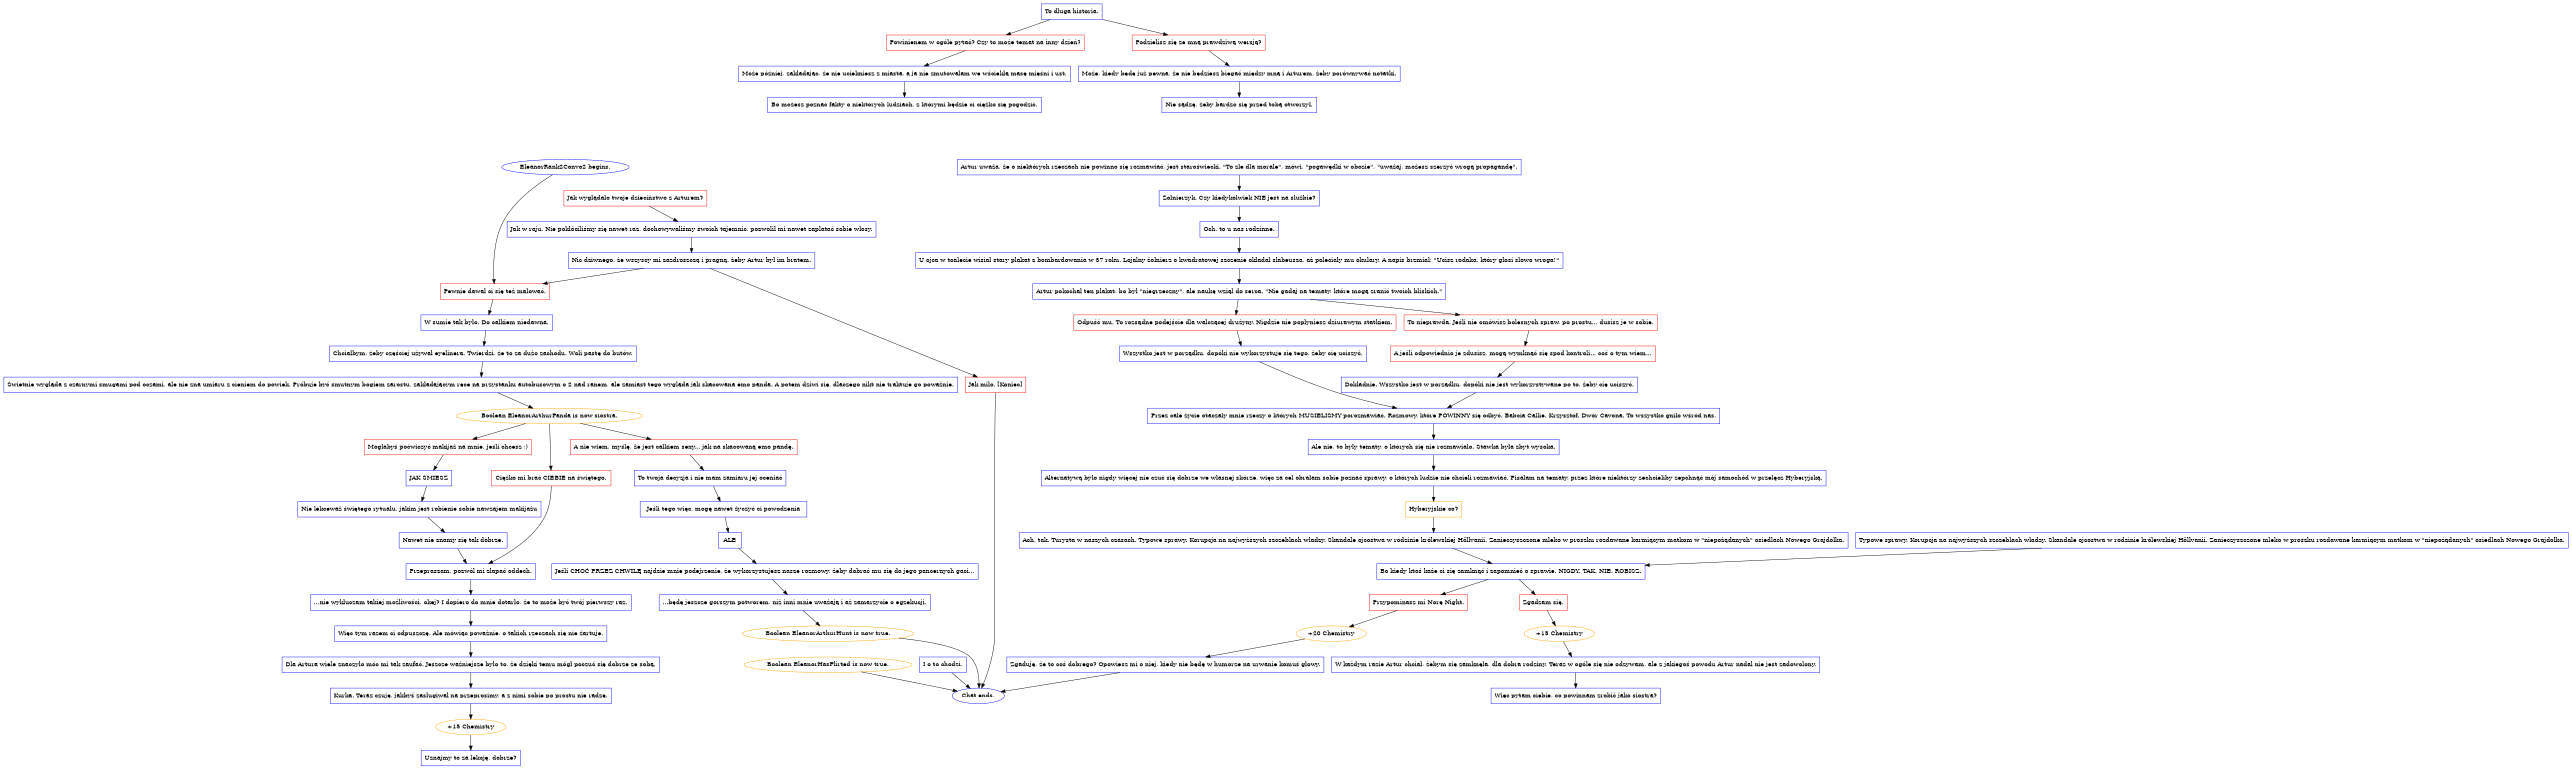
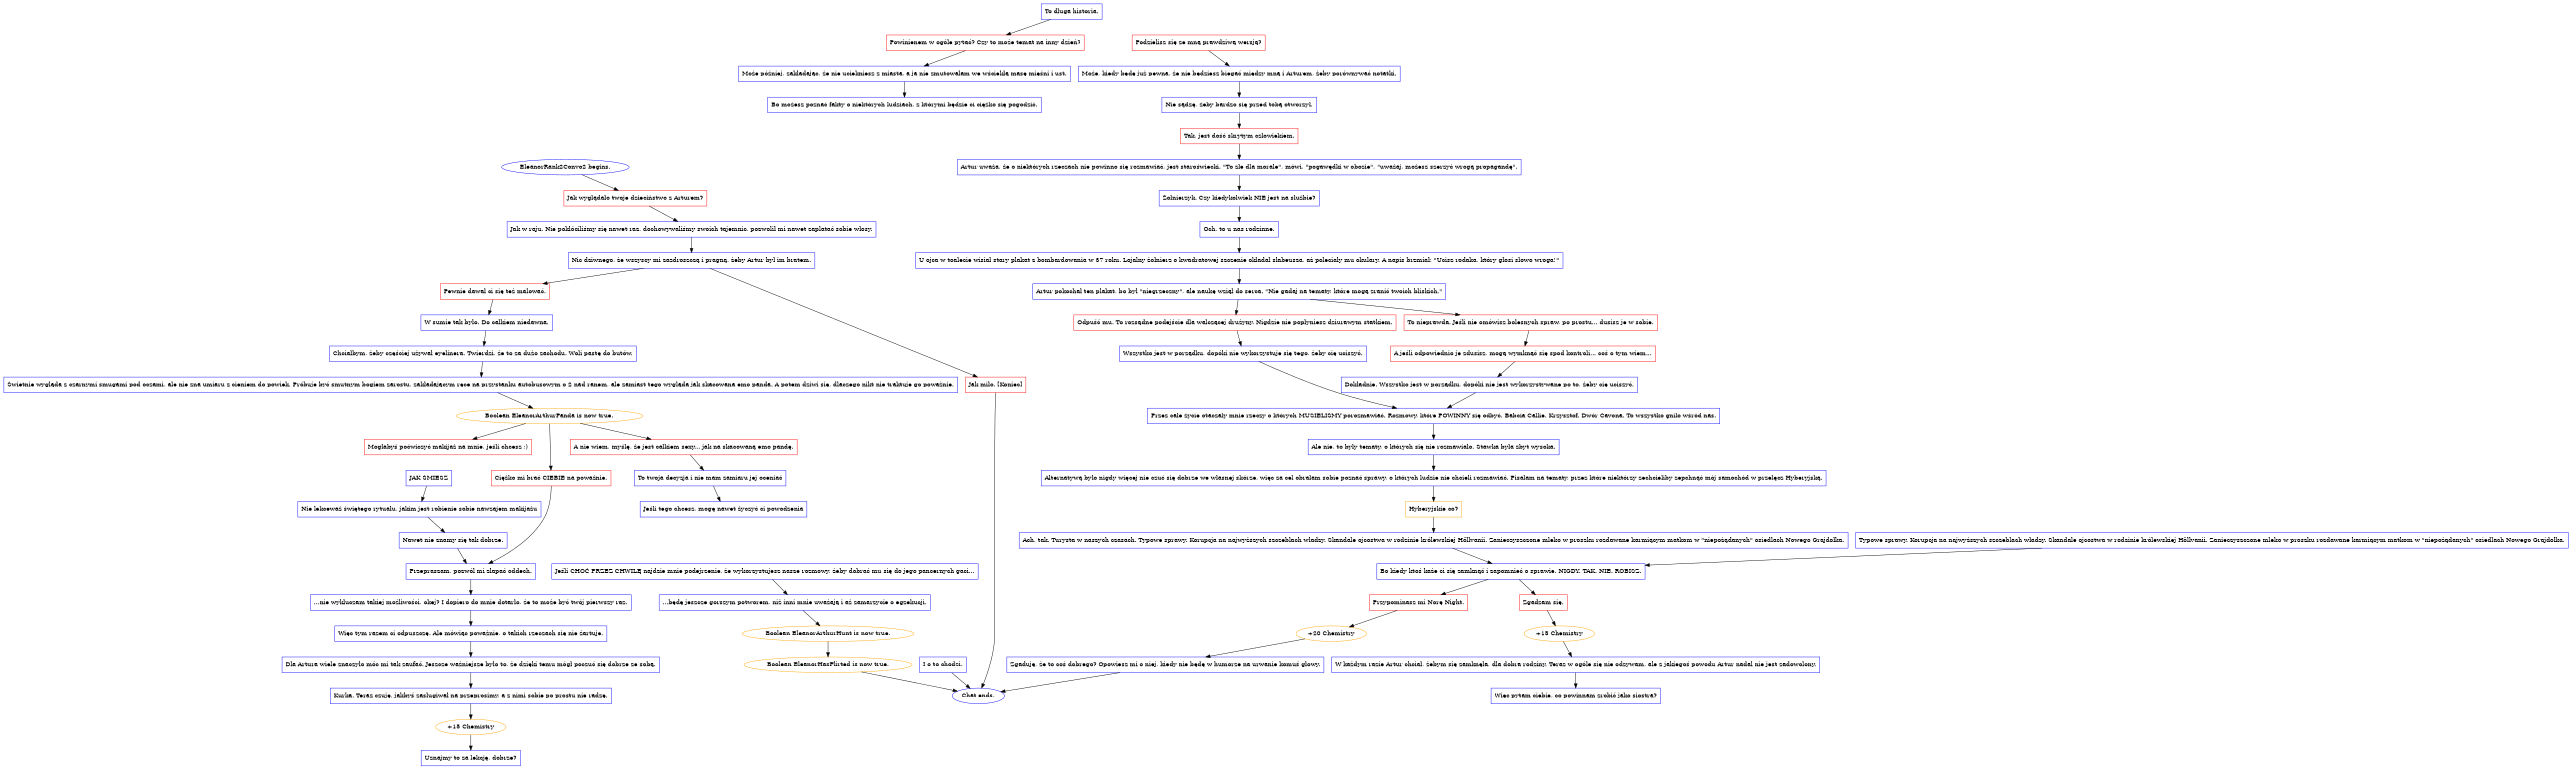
edge "To długa historia." -> "Podzielisz się ze mną prawdziwą wersją?": removed
node "Tak, jest dość skrytym człowiekiem.": added
edge "EleanorRank2Convo2 begins." -> "Pewnie dawał ci się też malować.": now "EleanorRank2Convo2 begins." -> "Jak wyglądało twoje dzieciństwo z Arturem?"
node "Boolean EleanorArthurPanda is now siostra.": label "Boolean EleanorArthurPanda is now siostra." -> "Boolean EleanorArthurPanda is now true."
edge "Mogłabyś poćwiczyć makijaż na mnie, jeśli chcesz ;)" -> "JAK ŚMIESZ": removed
node "Ciężko mi brać CIEBIE na świętego.": label "Ciężko mi brać CIEBIE na świętego." -> "Ciężko mi brać CIEBIE na poważnie."
node "Jeśli tego więc, mogę nawet życzyć ci powodzenia": label "Jeśli tego więc, mogę nawet życzyć ci powodzenia" -> "Jeśli tego chcesz, mogę nawet życzyć ci powodzenia"
node "ALE": removed
edge "Boolean EleanorArthurHunt is now true." -> "Chat ends.": now "Boolean EleanorArthurHunt is now true." -> "Boolean EleanorHasFlirted is now true."
